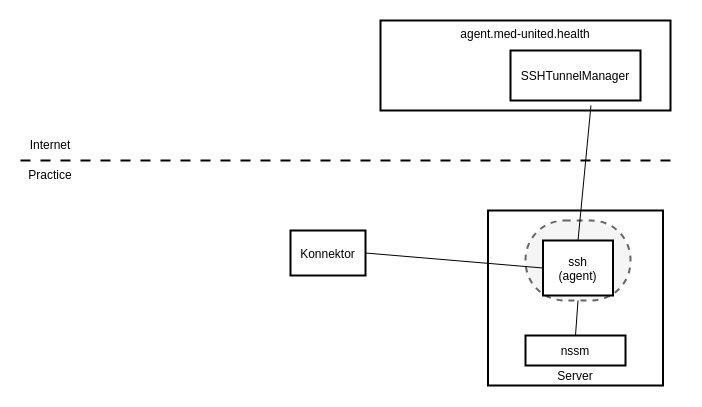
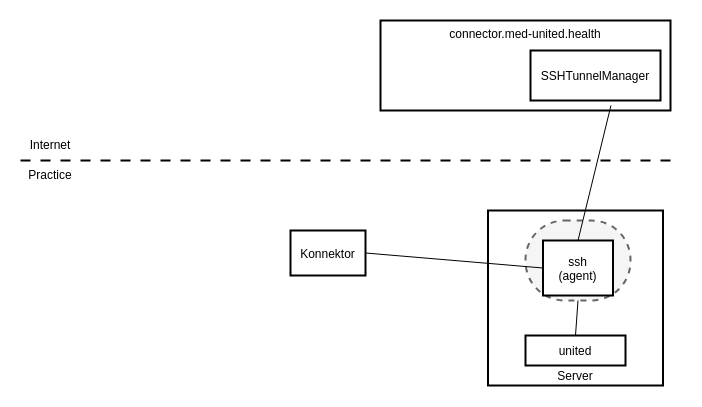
node "agent.med-united.health": label "agent.med-united.health" -> "connector.med-united.health"
node "SSHTunnelManager": moved (576, 76) -> (596, 76)
node "nssm": label "nssm" -> "united"
